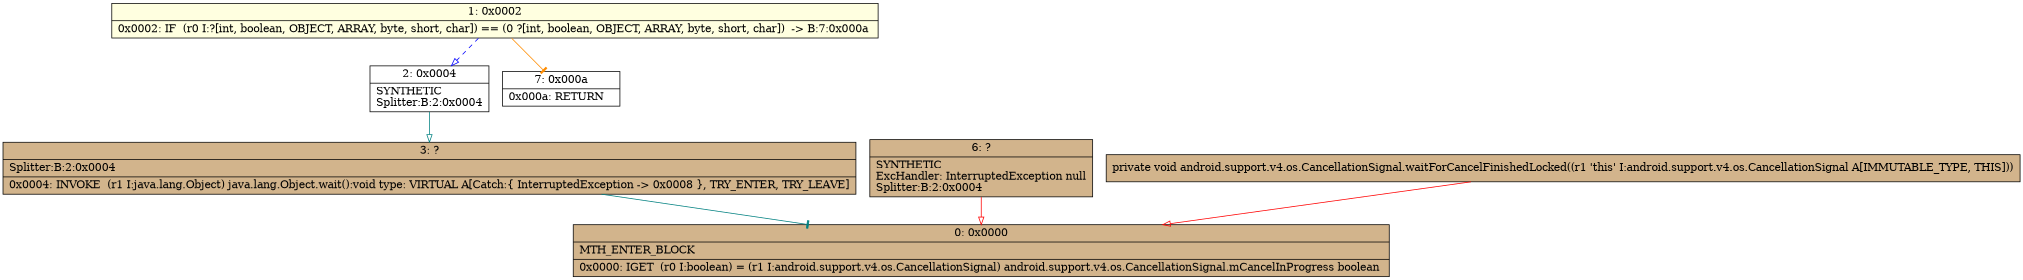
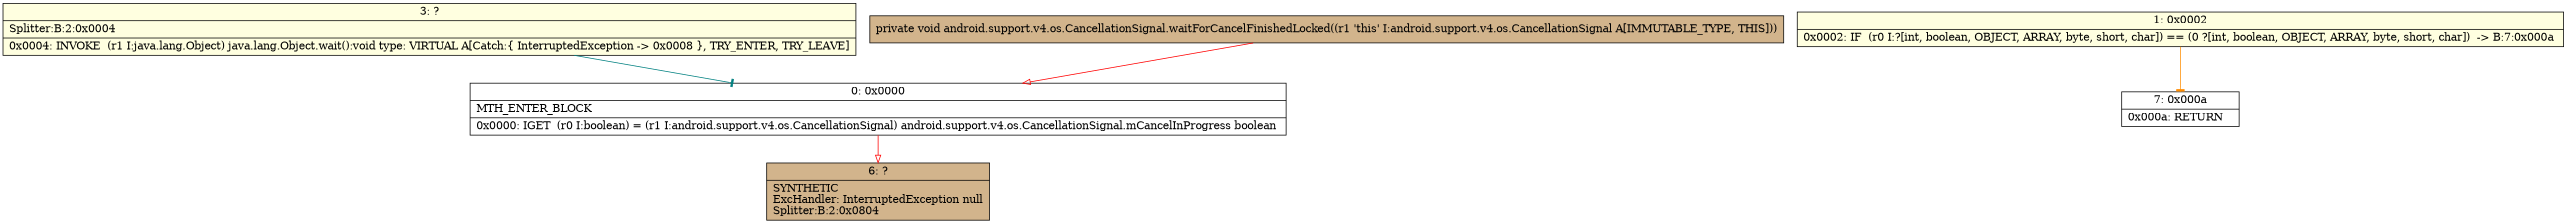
node "2: 0x0004": removed
node "3: ?": fillcolor tan -> lightyellow
node "6: ?": text "Splitter:B:2:0x0004" -> "Splitter:B:2:0x0804"
edge "6: ?" -> "0: 0x0000": reversed
node "0: 0x0000": fillcolor tan -> white
